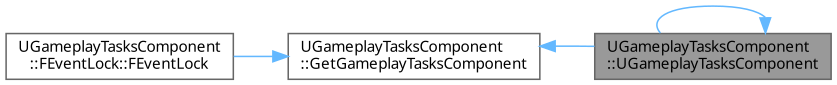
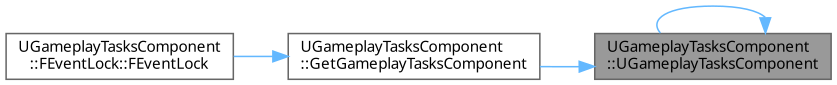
edge "UGameplayTasksComponent ::UGameplayTasksComponent" -> "UGameplayTasksComponent ::GetGameplayTasksComponent": reversed
